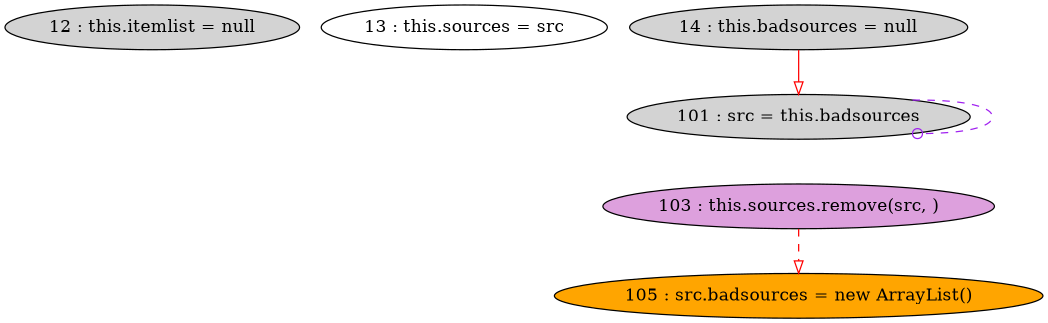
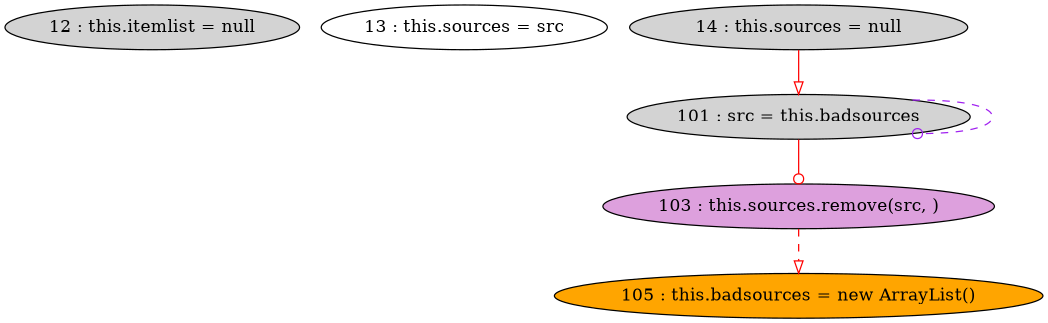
node "14 : this.badsources = null": label "14 : this.badsources = null" -> "14 : this.sources = null"
edge "101 : src = this.badsources" -> "103 : this.sources.remove(src, )": added
node "105 : src.badsources = new ArrayList()": label "105 : src.badsources = new ArrayList()" -> "105 : this.badsources = new ArrayList()"
